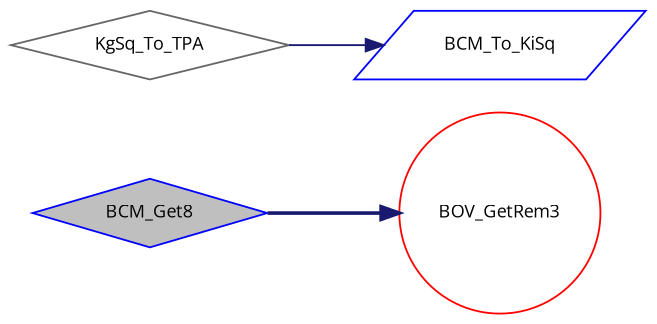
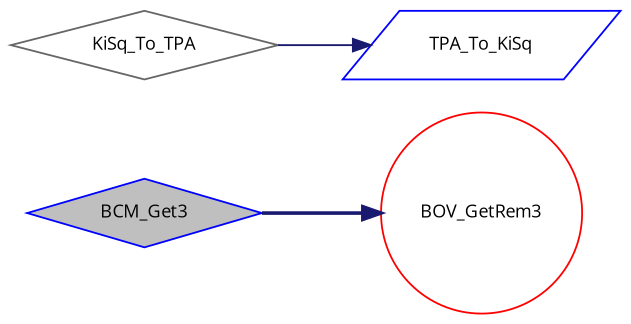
node "KgSq_To_TPA": label "KgSq_To_TPA" -> "KiSq_To_TPA"
node "BCM_To_KiSq": label "BCM_To_KiSq" -> "TPA_To_KiSq"
node "BCM_Get8": label "BCM_Get8" -> "BCM_Get3"
